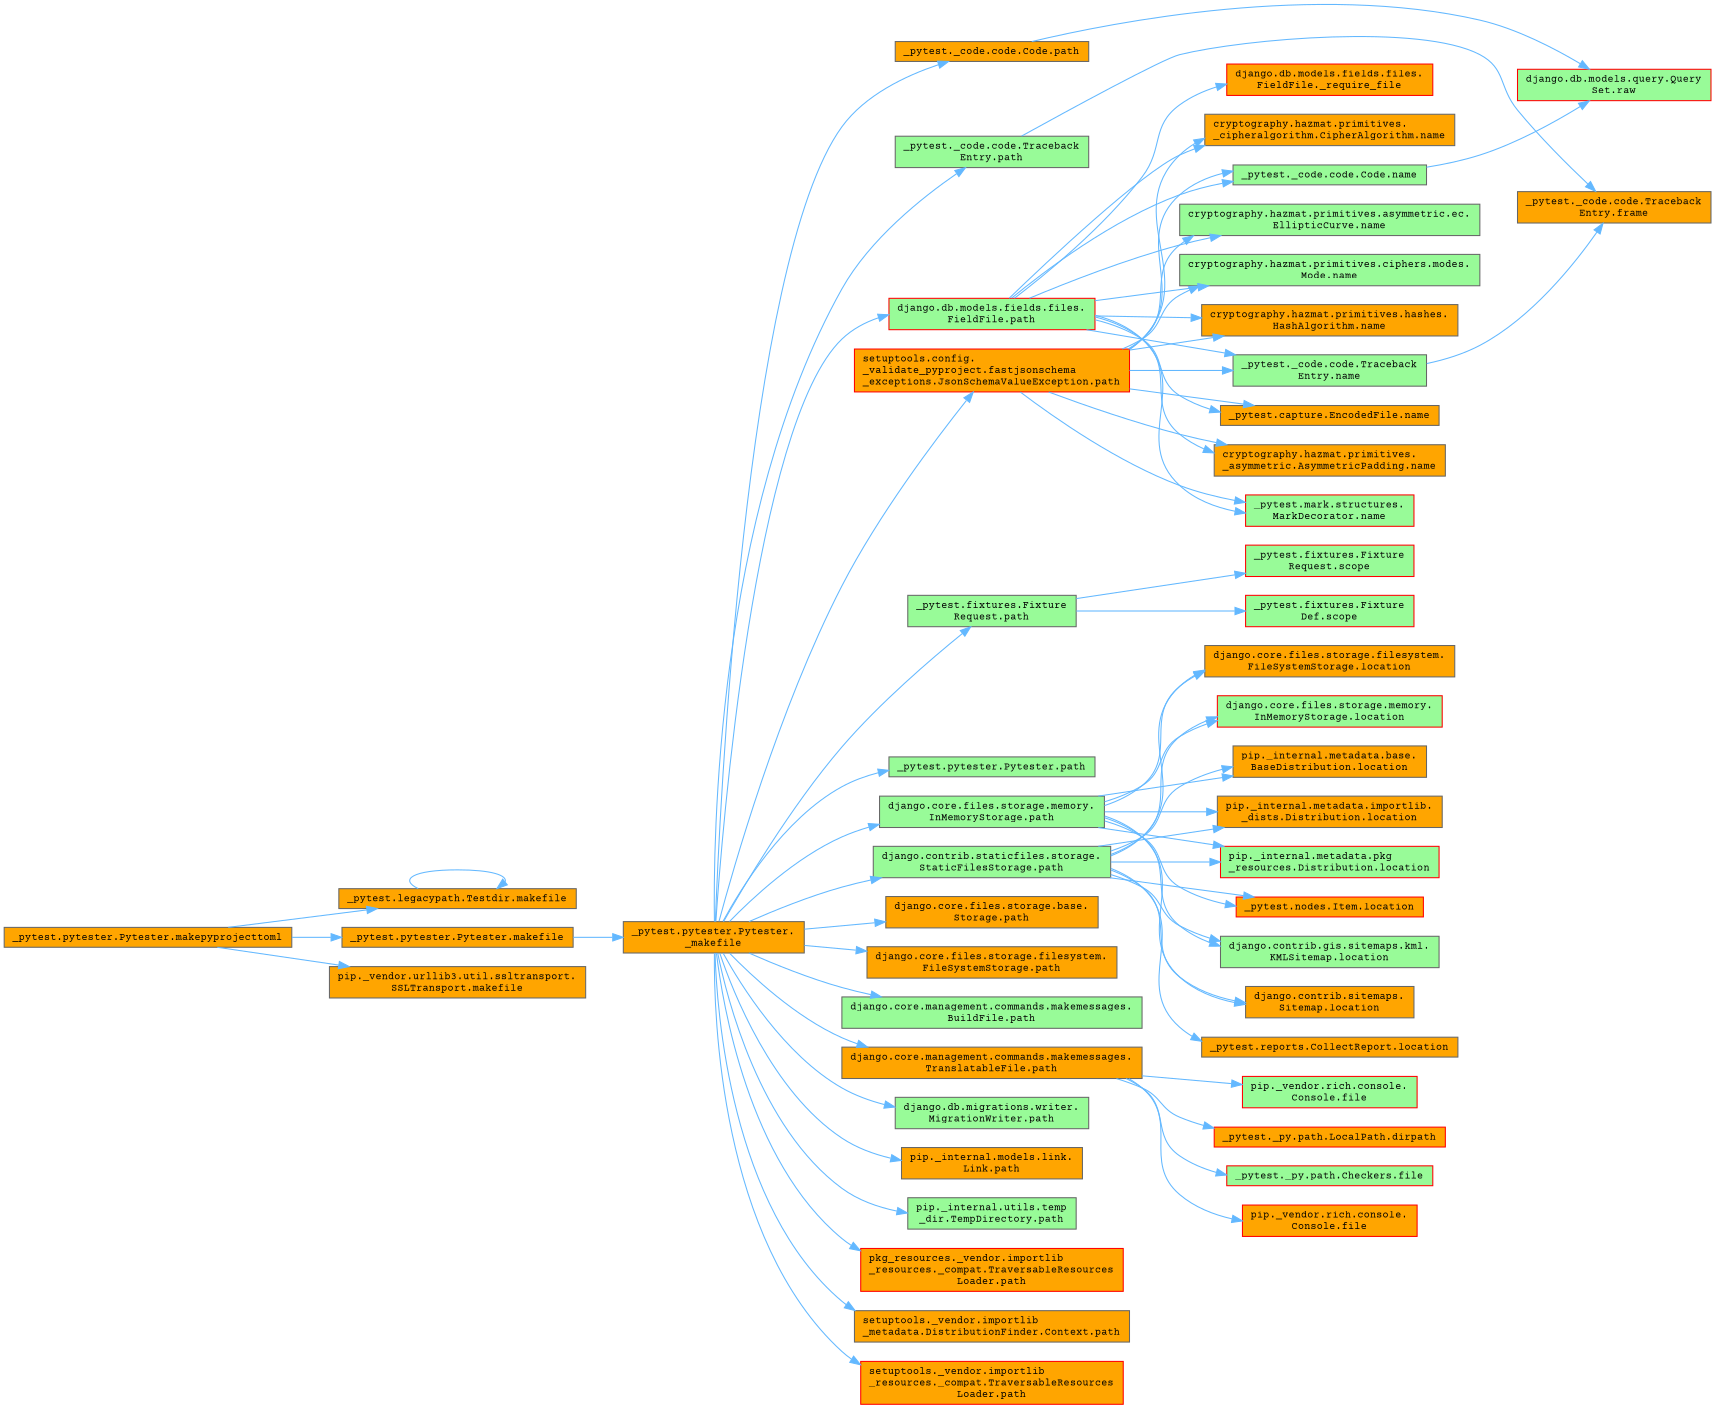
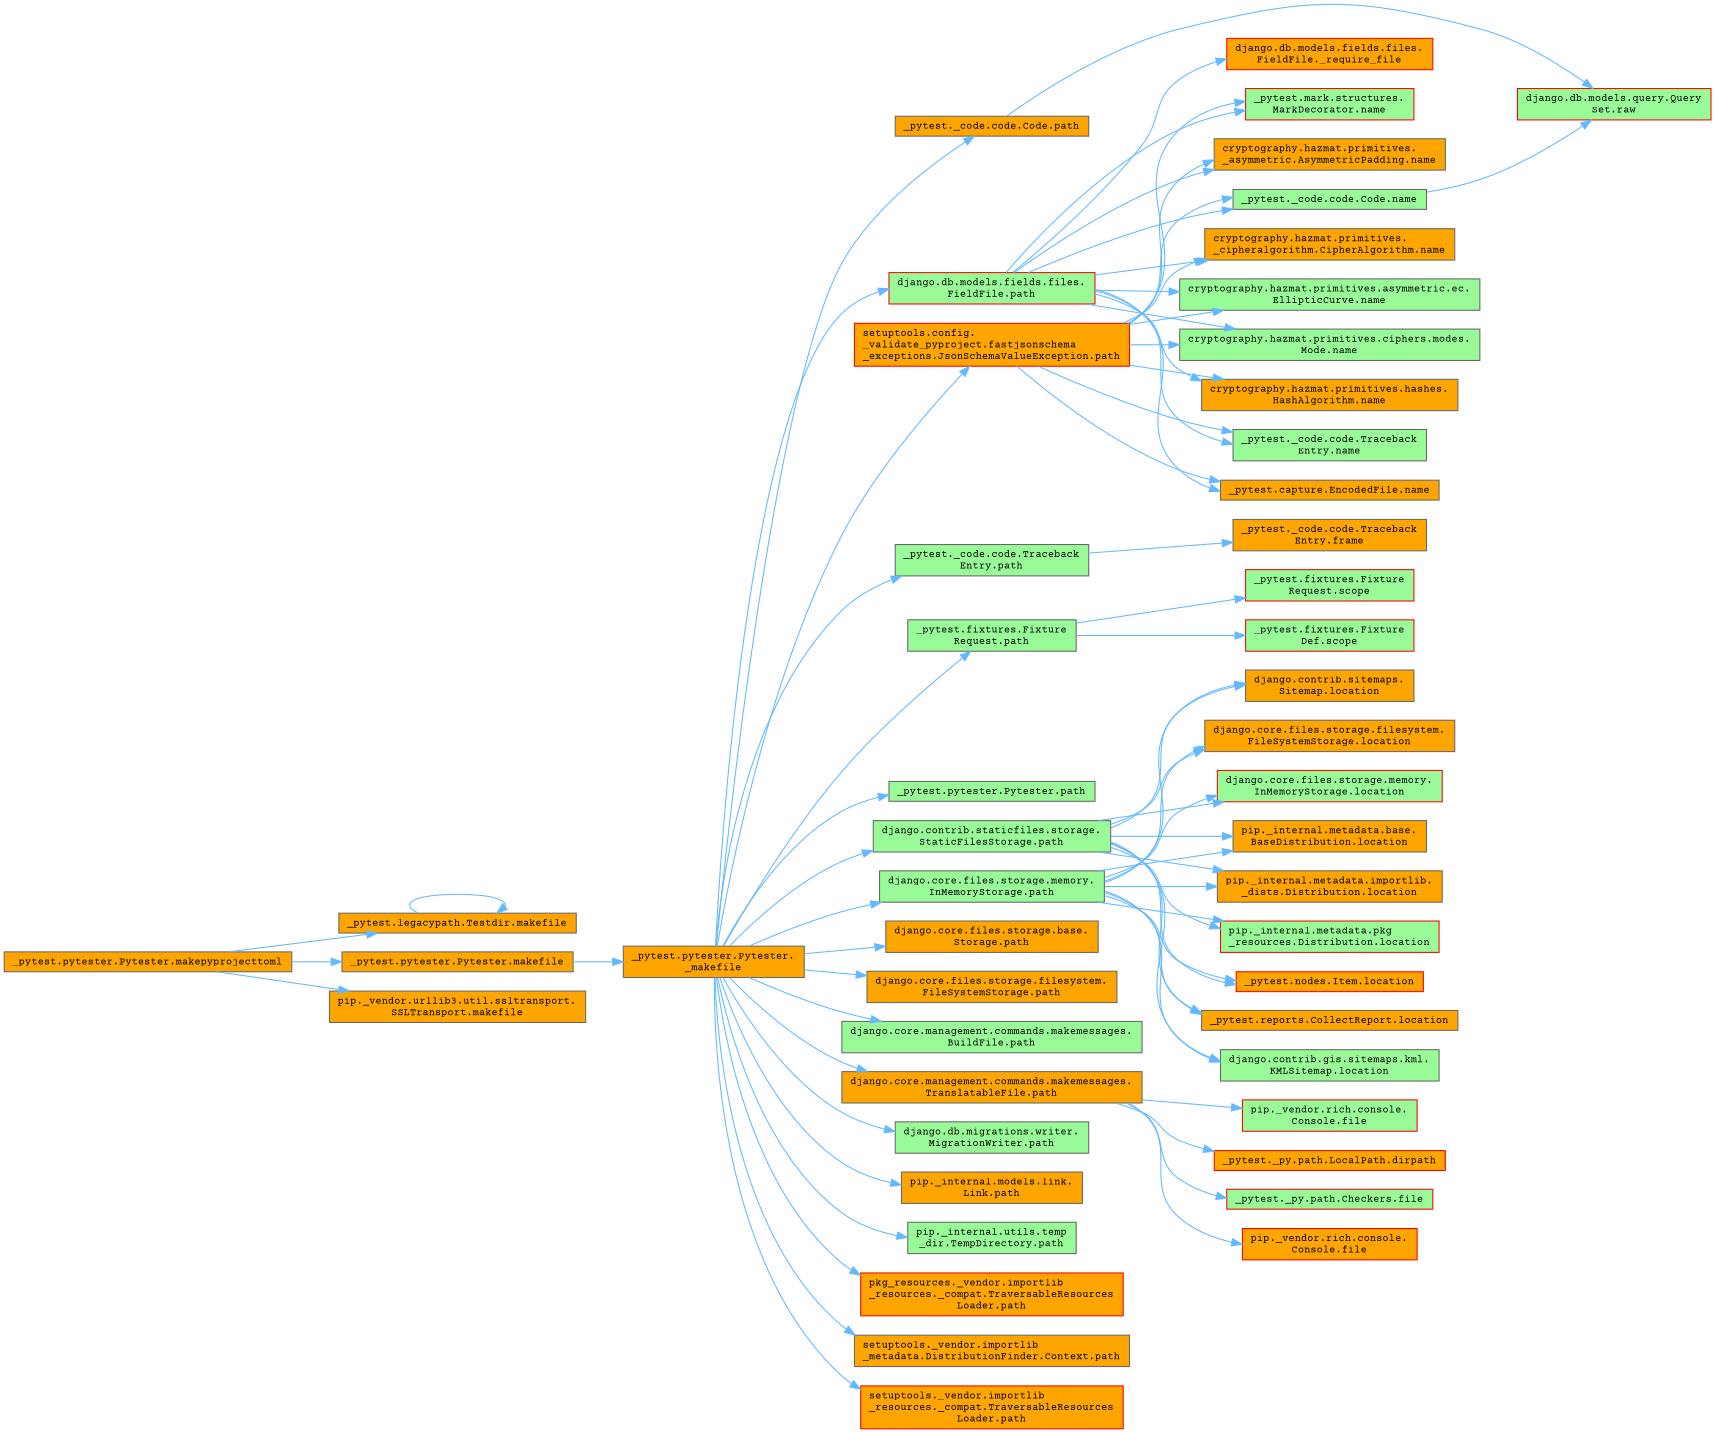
edge "_pytest._code.code.Traceback Entry.name" -> "_pytest._code.code.Traceback Entry.frame": removed
edge "django.core.files.storage.memory. InMemoryStorage.path" -> "_pytest.reports.CollectReport.location": added
